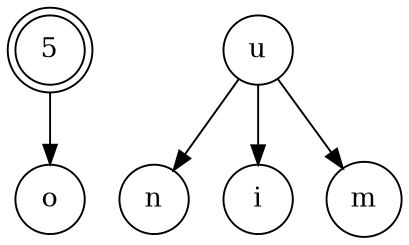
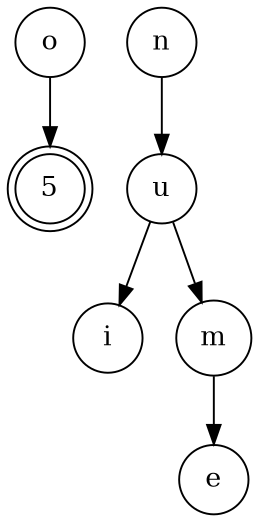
edge "u" -> "n": reversed
edge "5" -> "o": reversed
node "e": added
